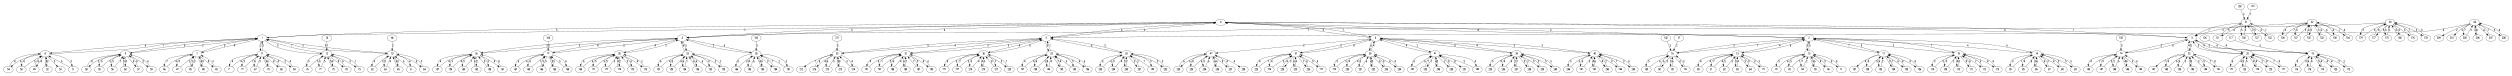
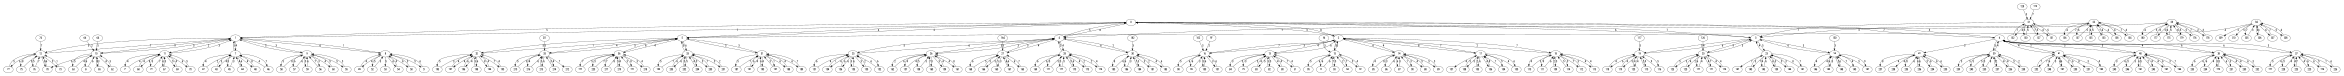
edge "10" -> "64": now "10" -> "78"
edge "15" -> "96": removed, label "4"
node "44": added
